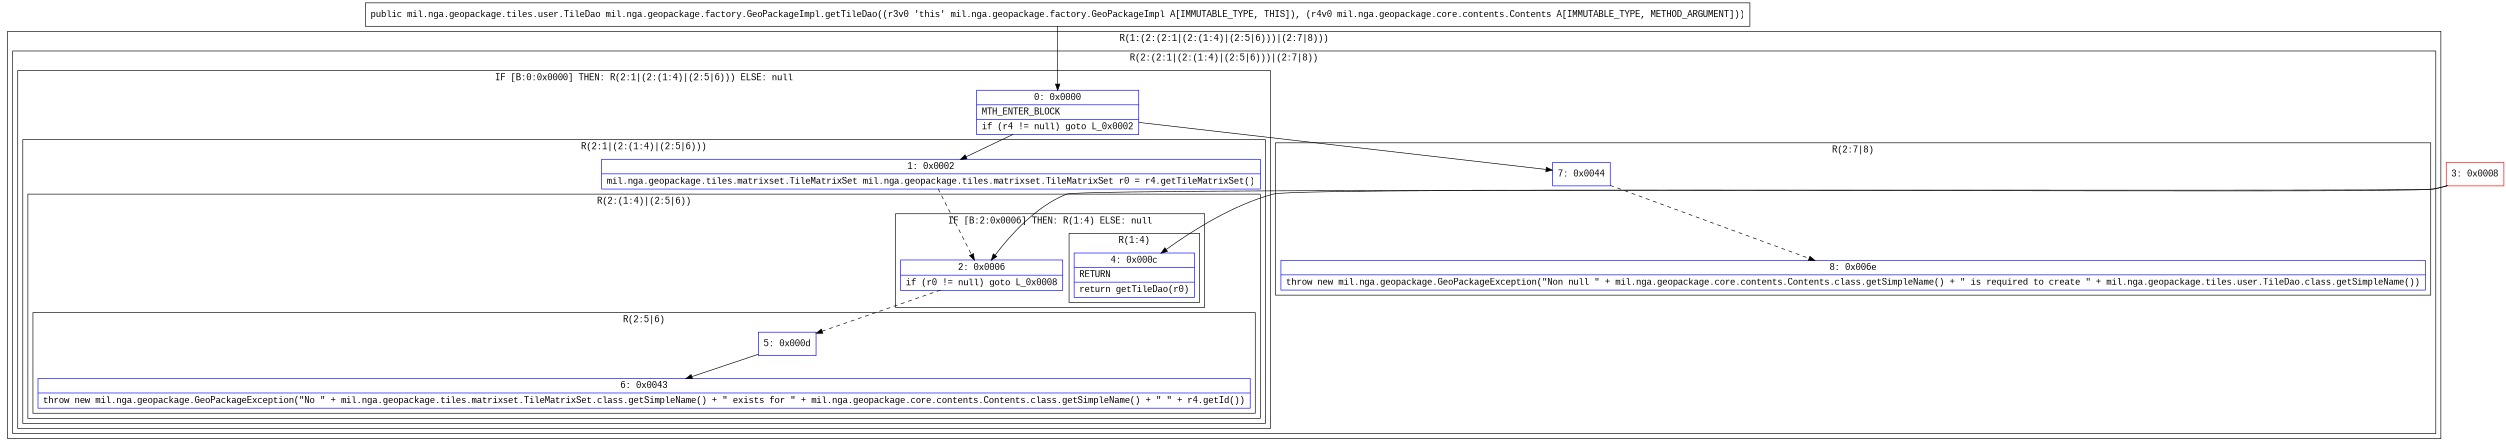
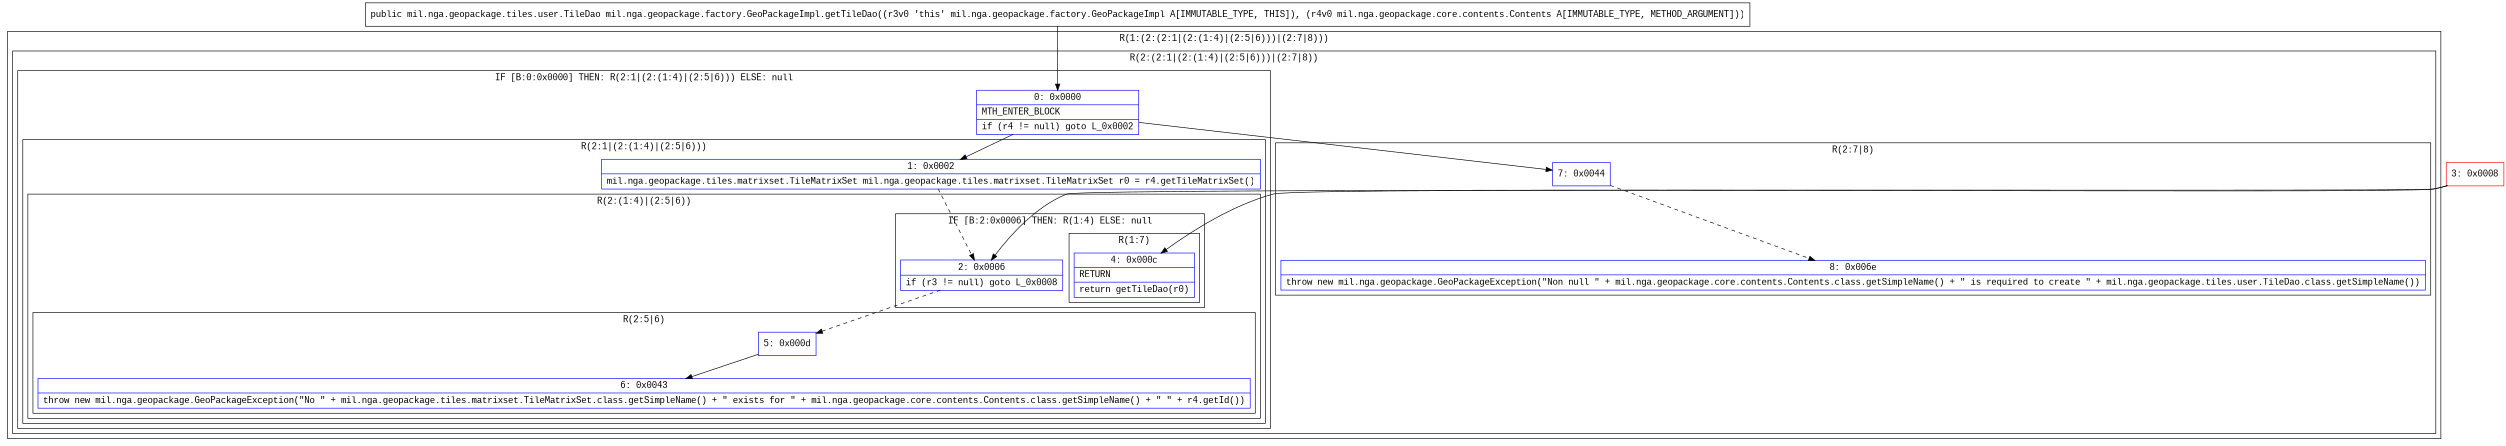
cluster "R(1:4)": label "R(1:4)" -> "R(1:7)"
node "2: 0x0006": text "if (r0 != null) goto L_0x0008" -> "if (r3 != null) goto L_0x0008"
